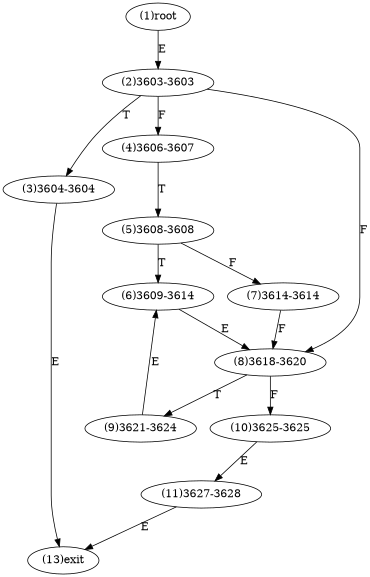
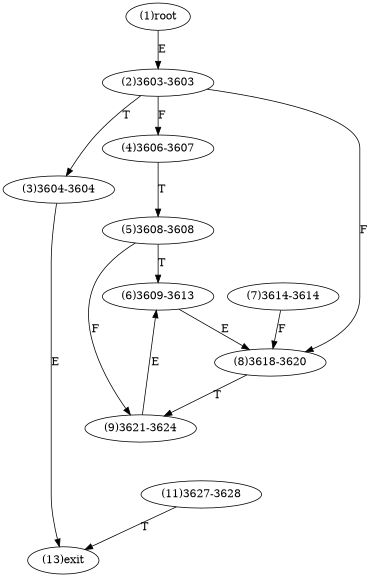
edge "(5)3608-3608" -> "(7)3614-3614": now "(5)3608-3608" -> "(9)3621-3624"
node "(6)3609-3614": label "(6)3609-3614" -> "(6)3609-3613"
node "(10)3625-3625": removed
edge "(11)3627-3628" -> "(13)exit": label "E" -> "T"
